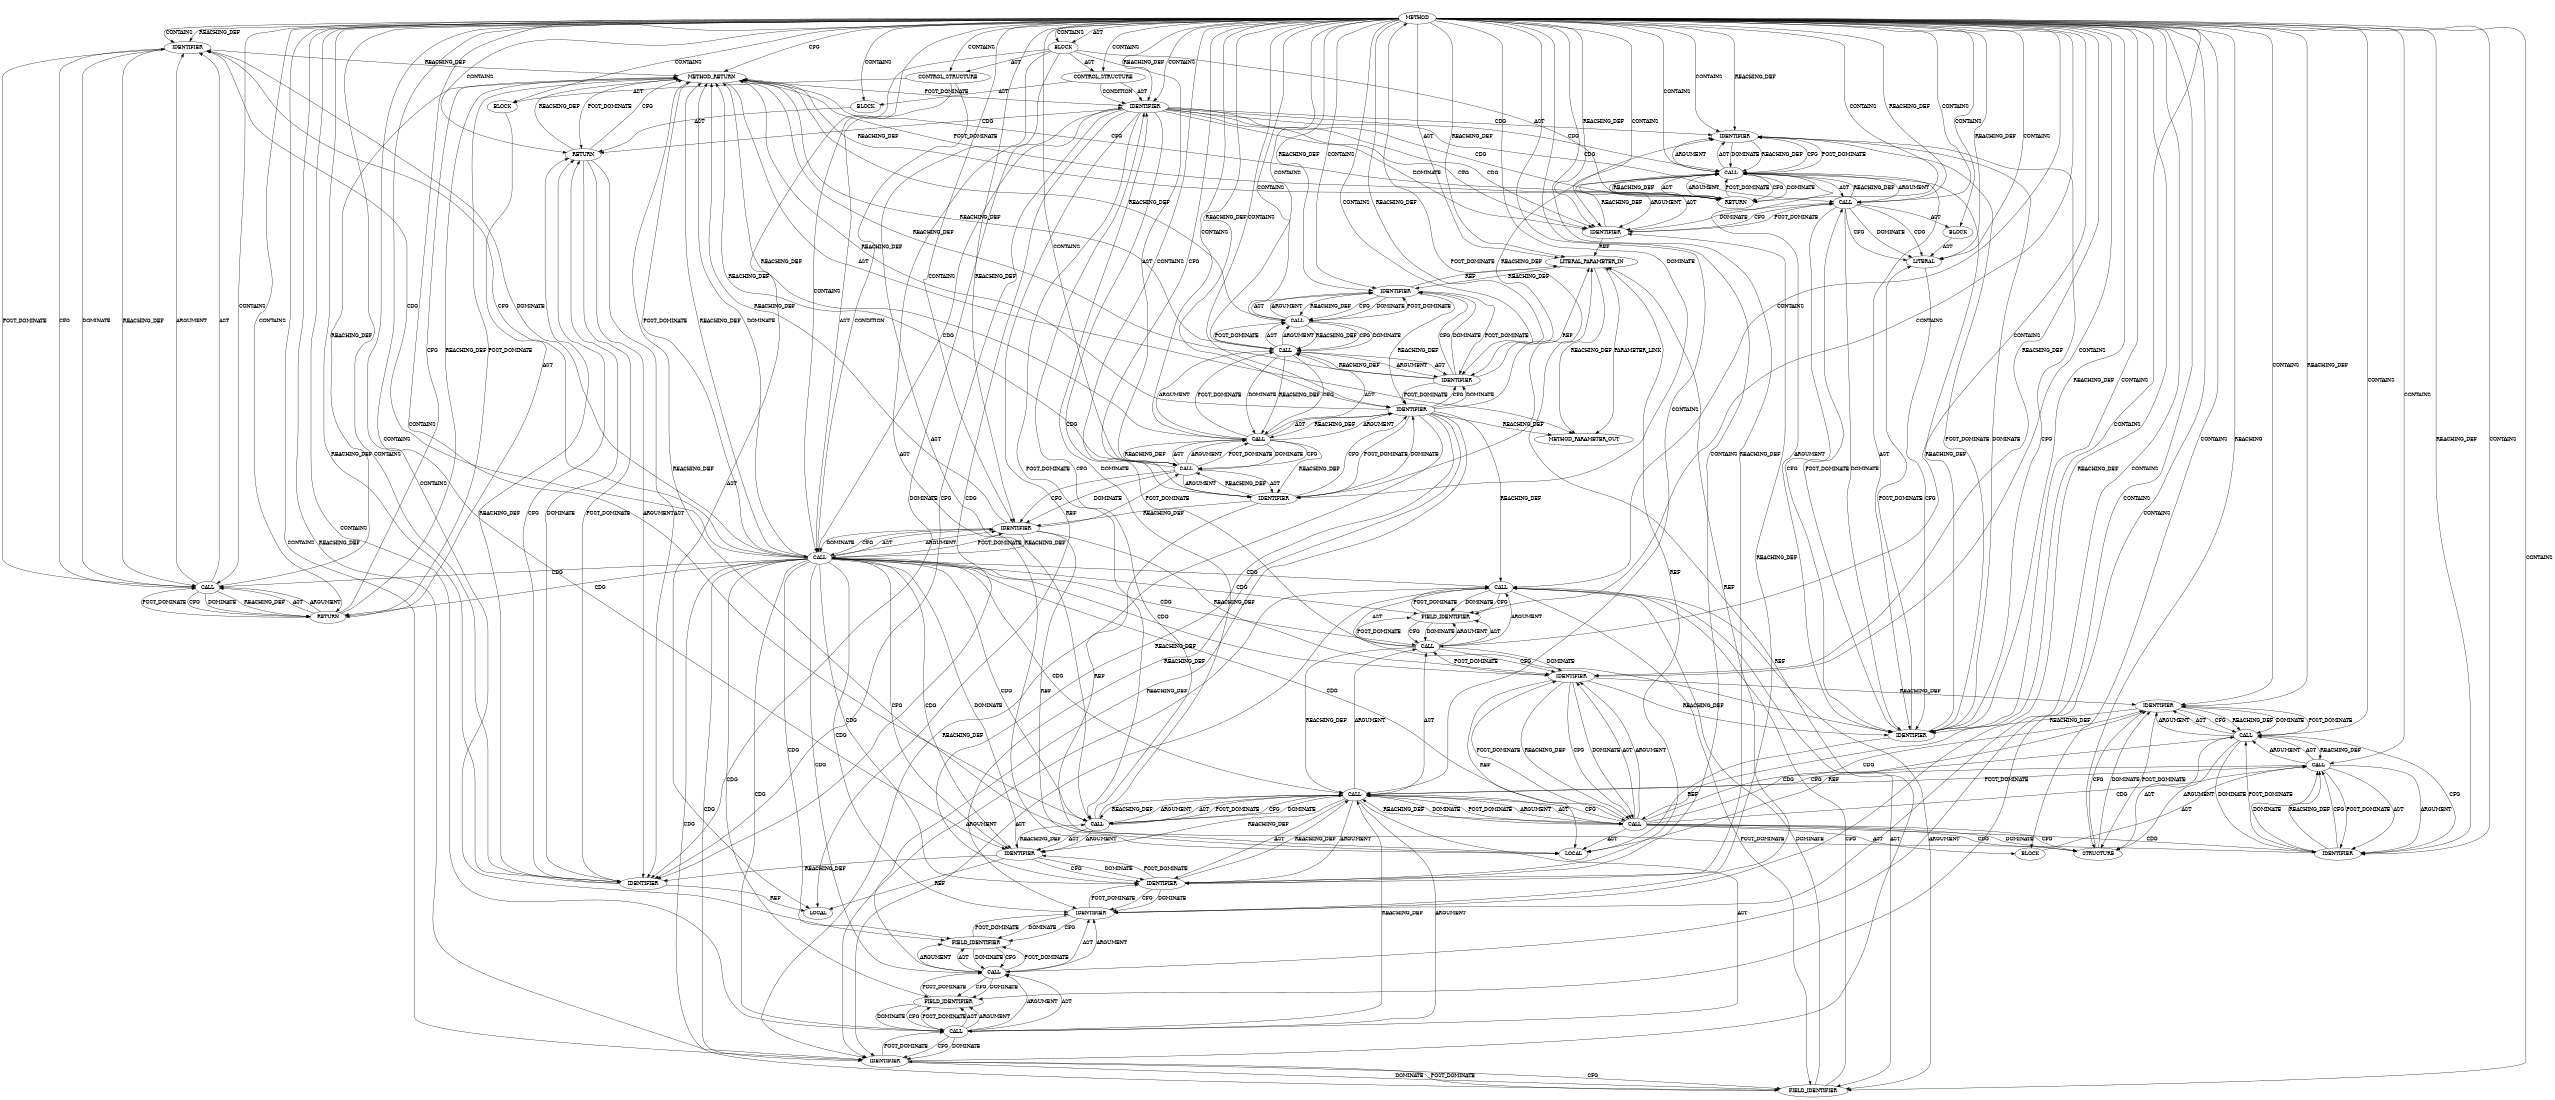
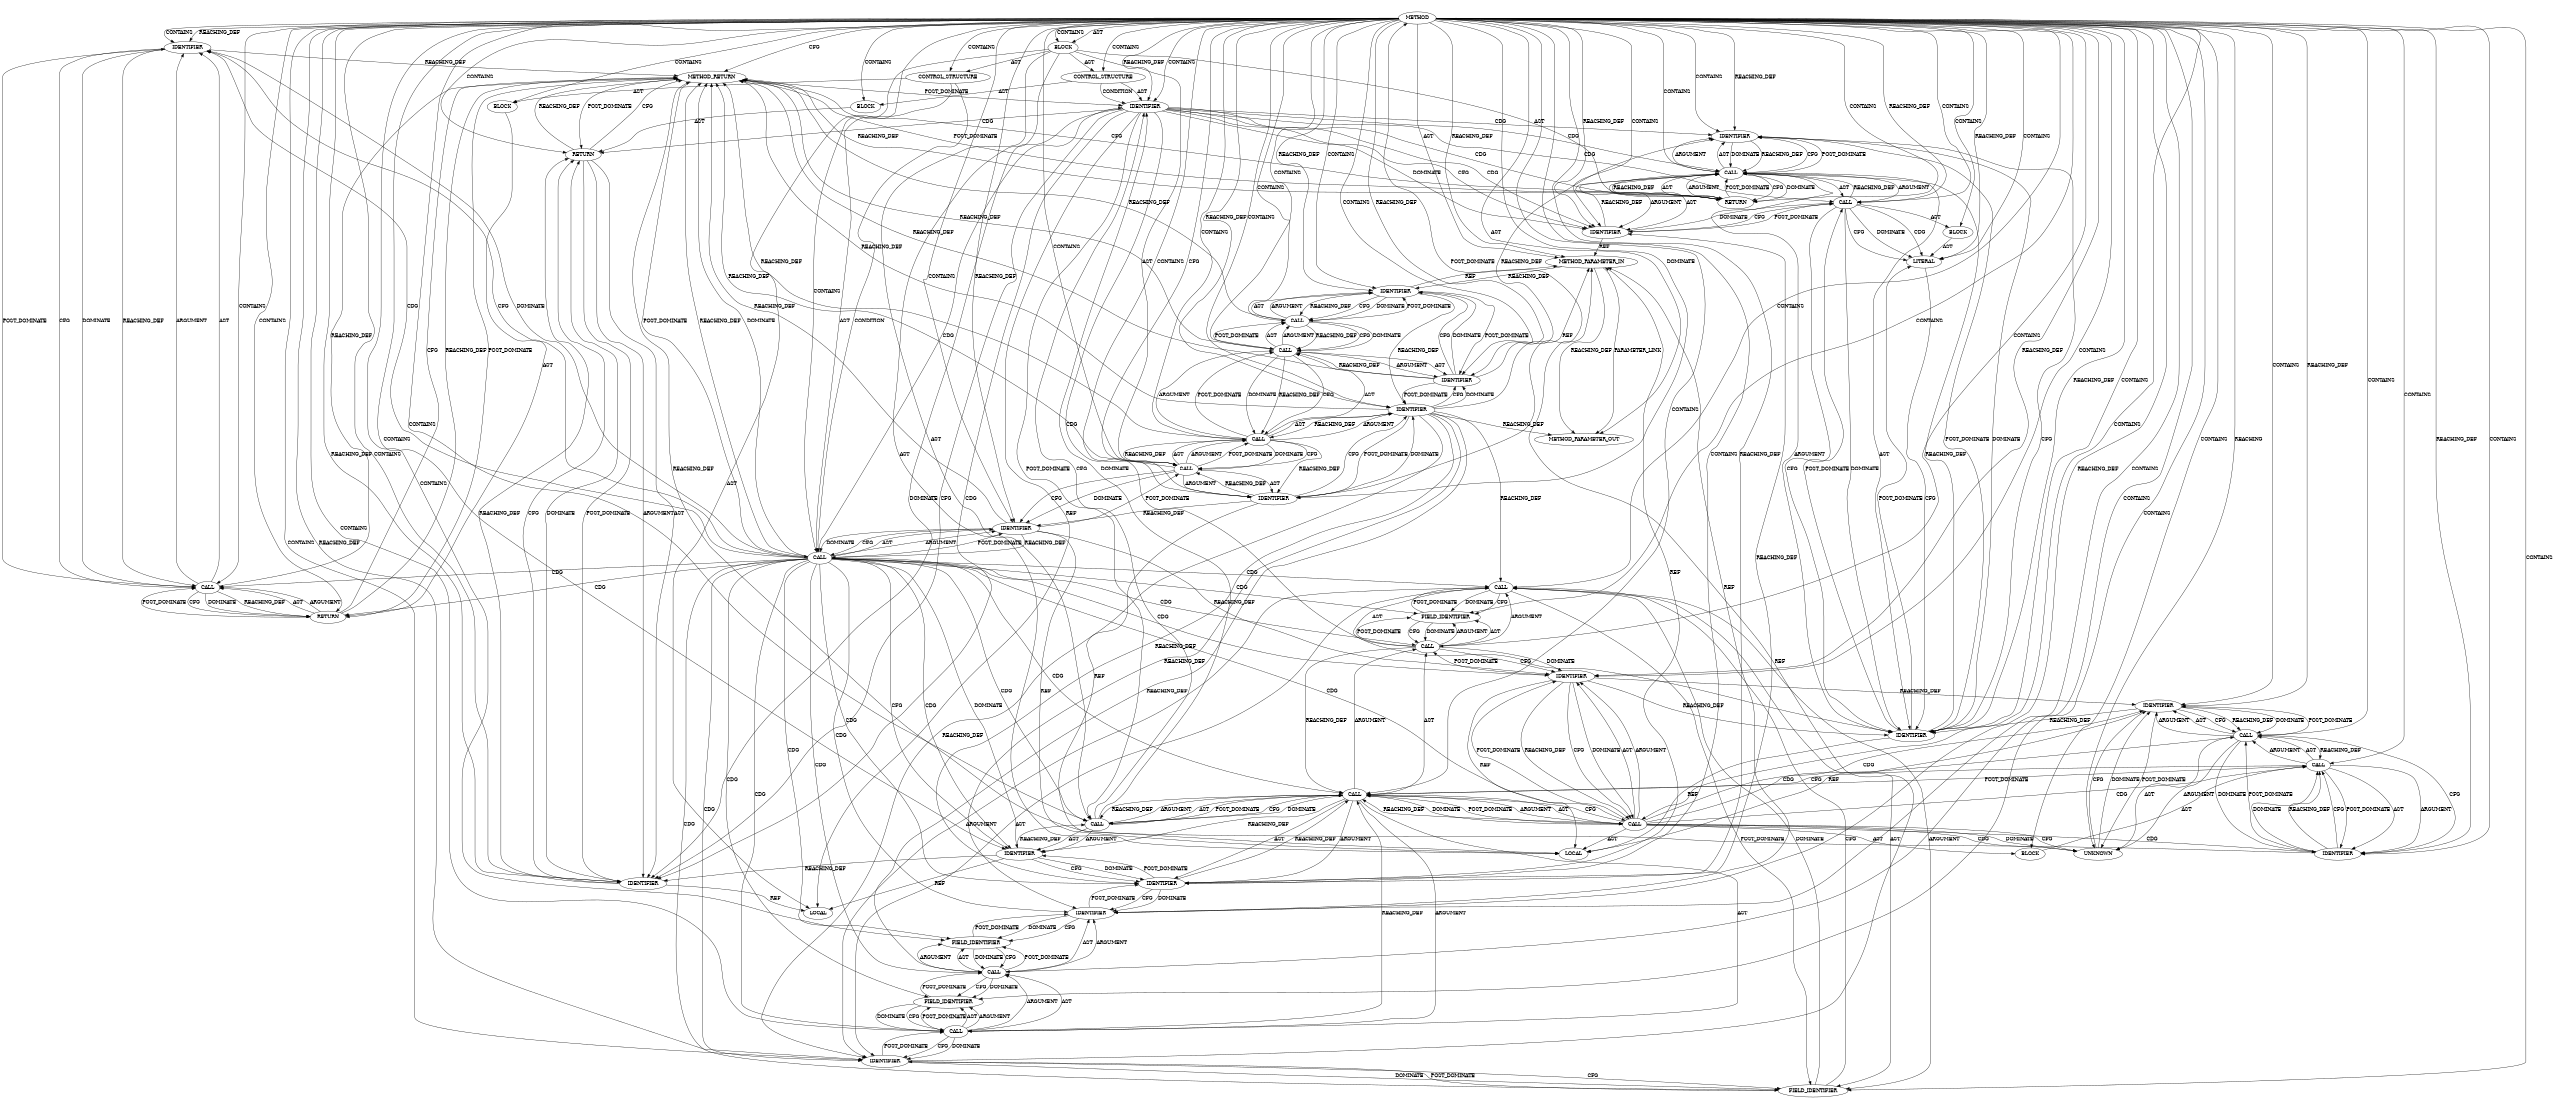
node "LITERAL_PARAMETER_IN": label "LITERAL_PARAMETER_IN" -> "METHOD_PARAMETER_IN"
edge "METHOD_RETURN" -> "METHOD_PARAMETER_OUT": now "METHOD" -> "METHOD_PARAMETER_OUT"
node "STRUCTURE": label "STRUCTURE" -> "UNKNOWN"
